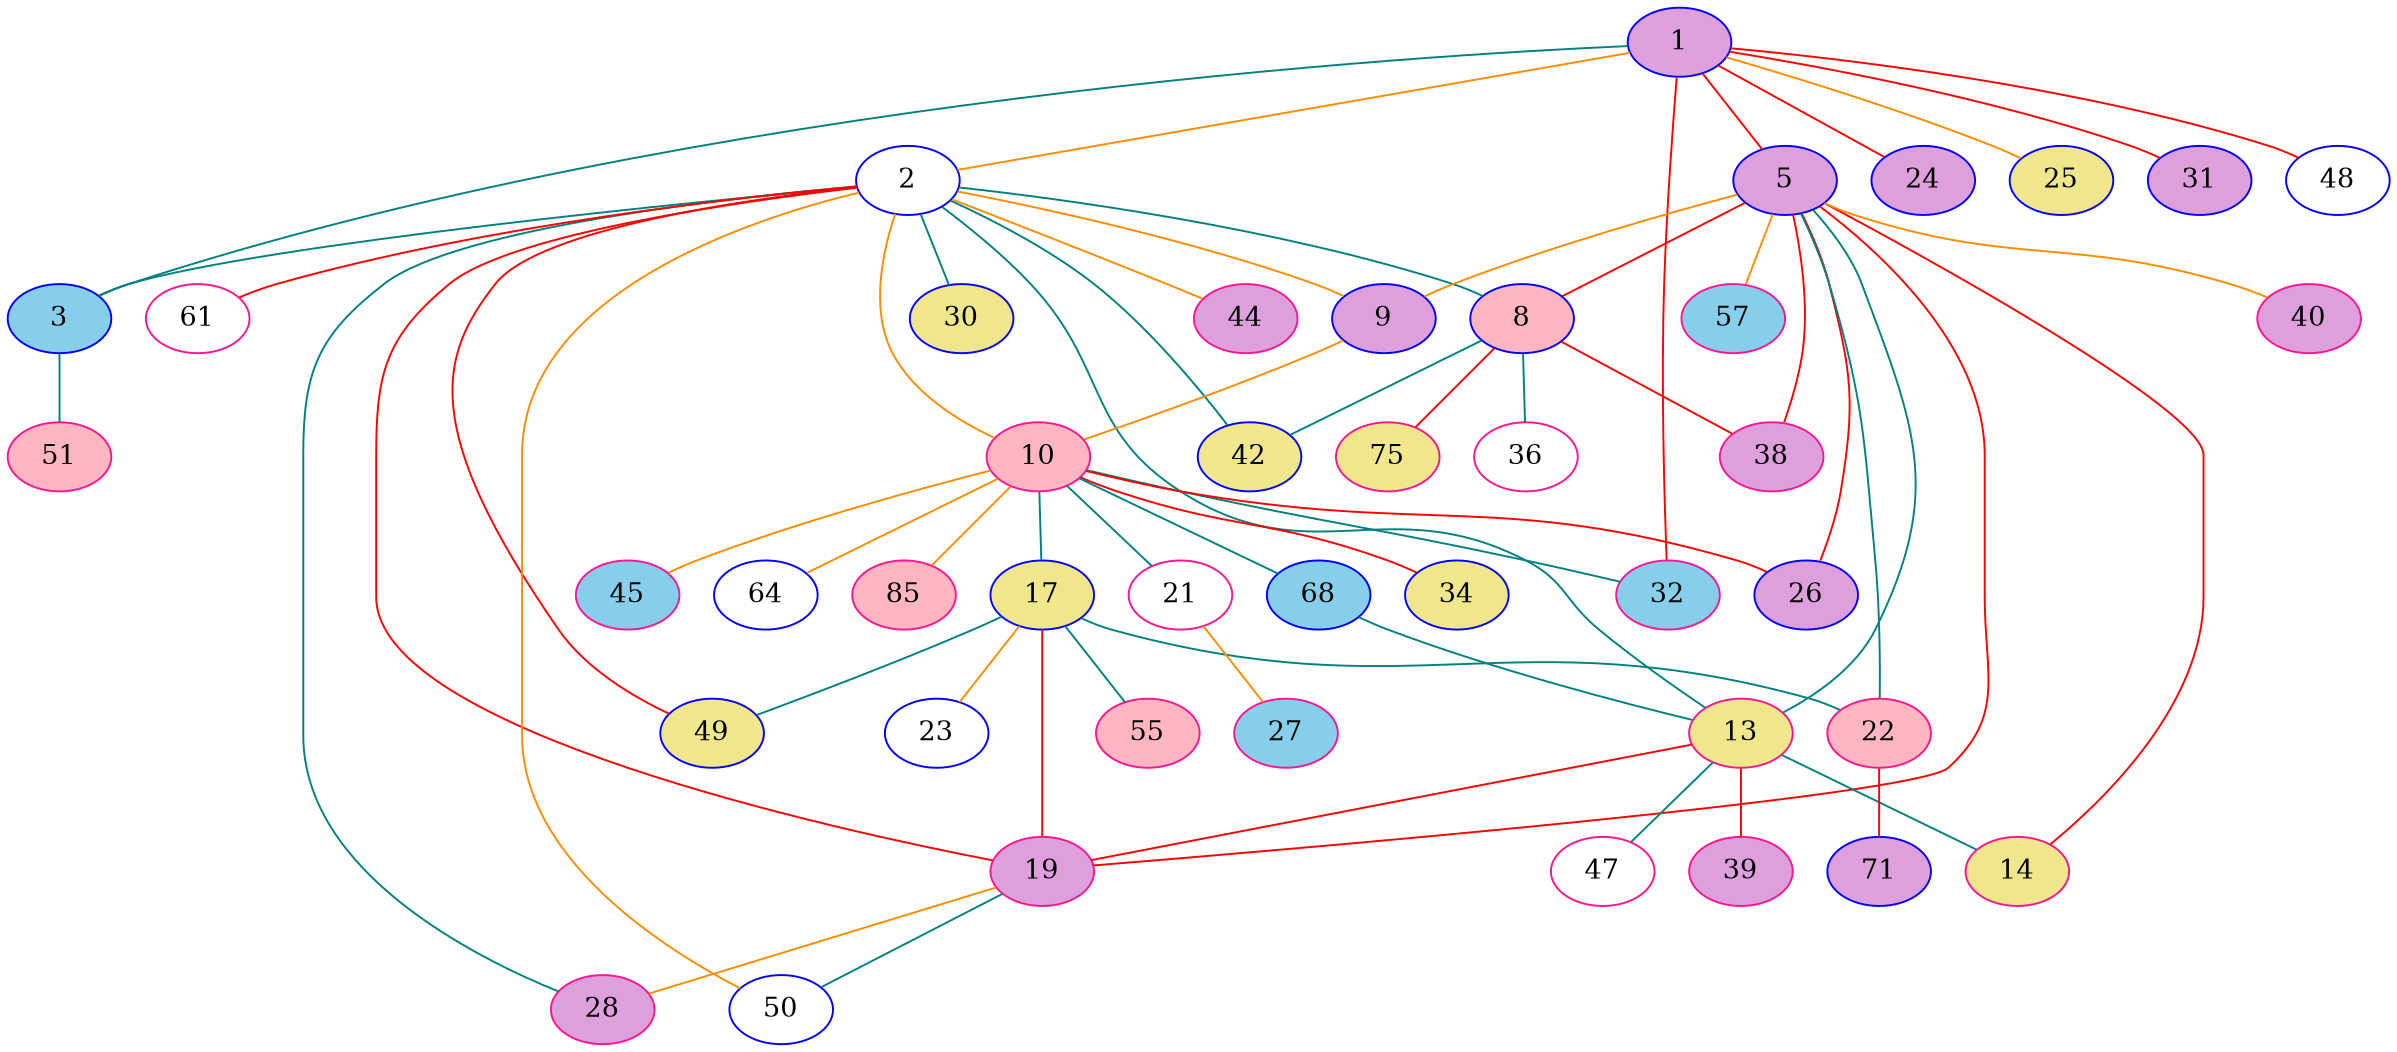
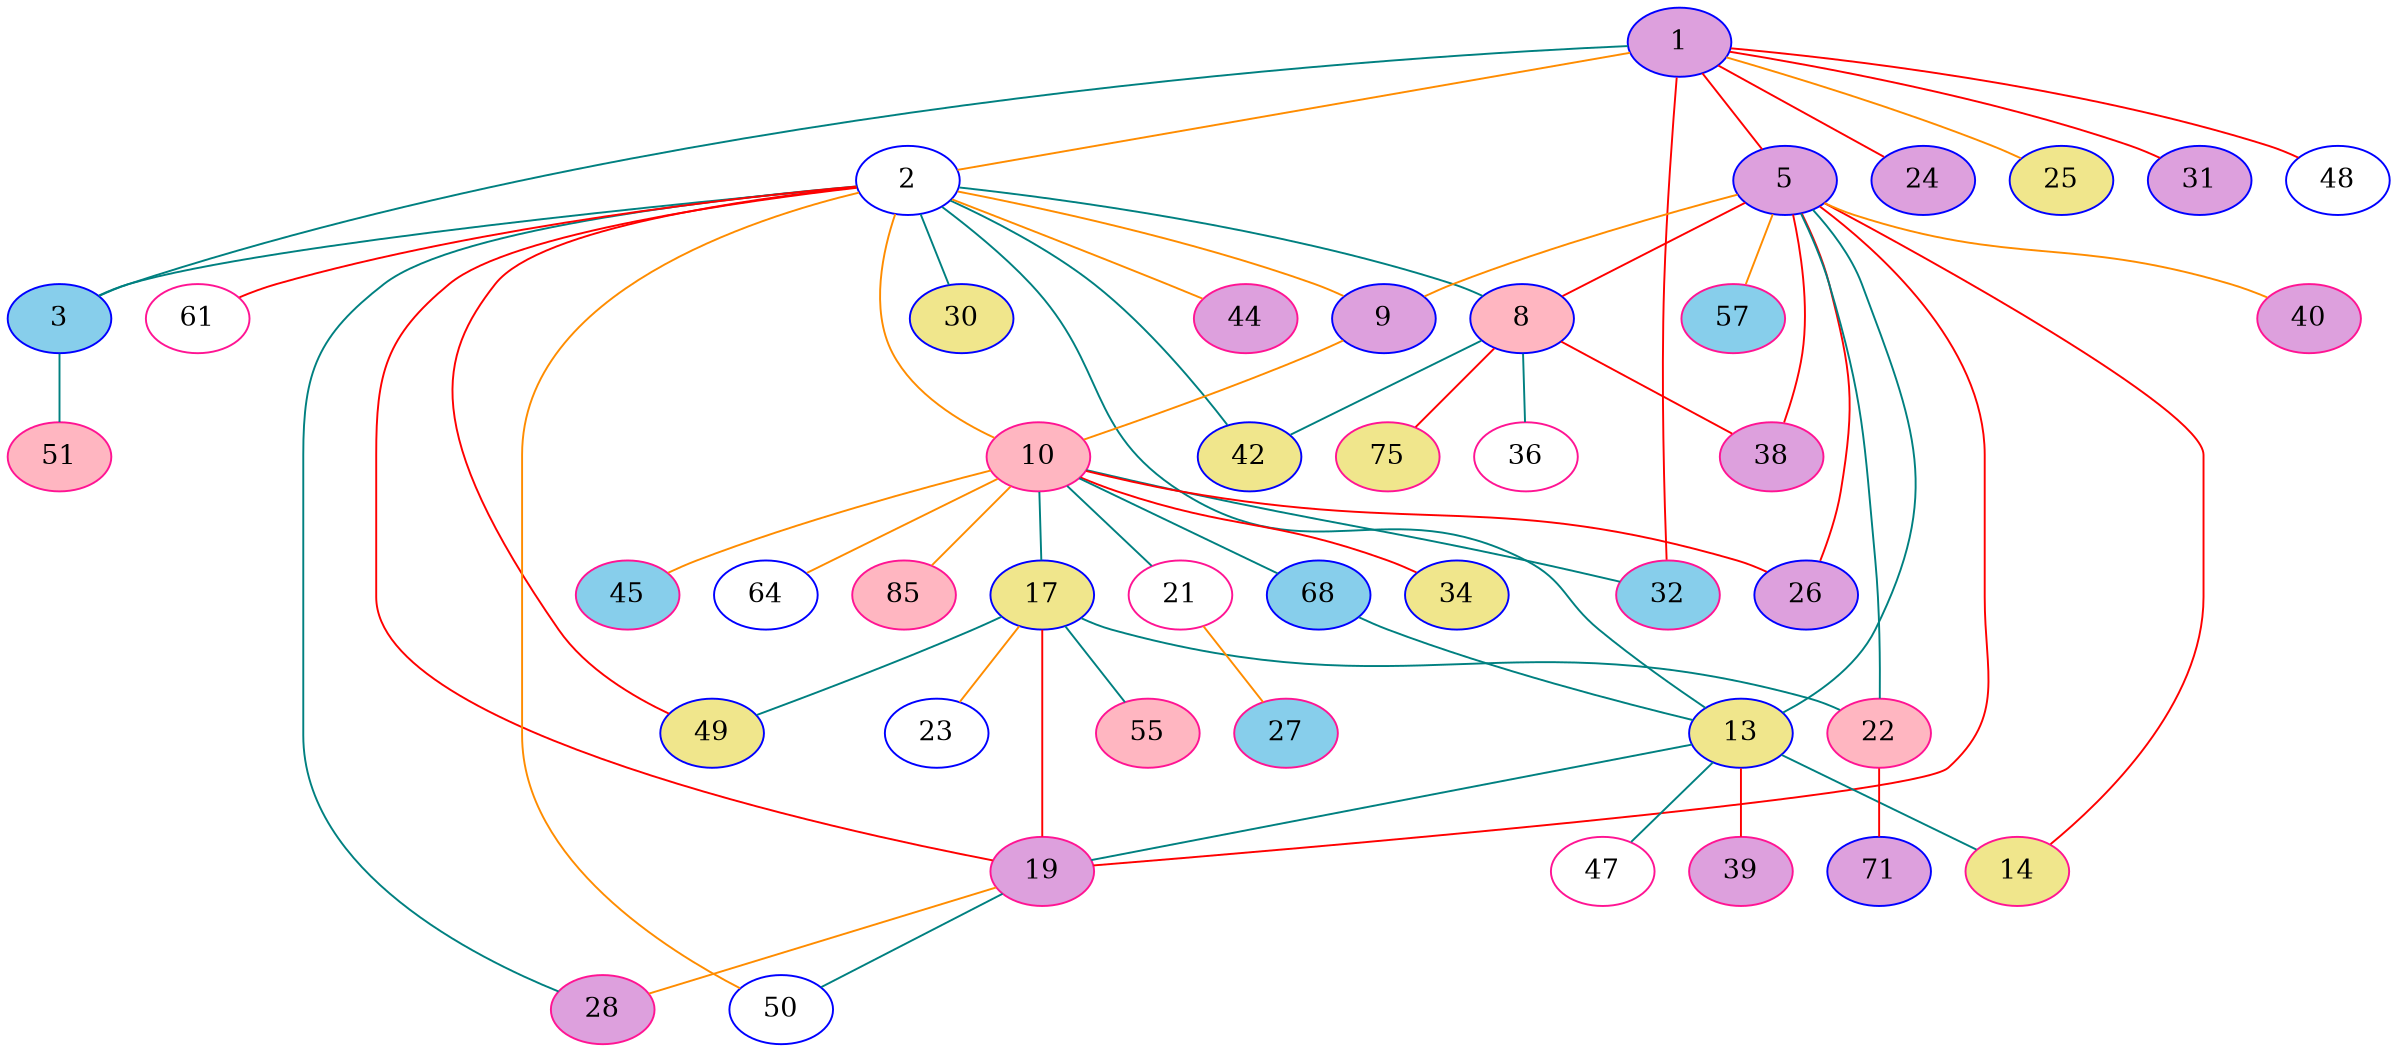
node "13": color deeppink -> blue
edge "13" -- "19": color red -> teal
